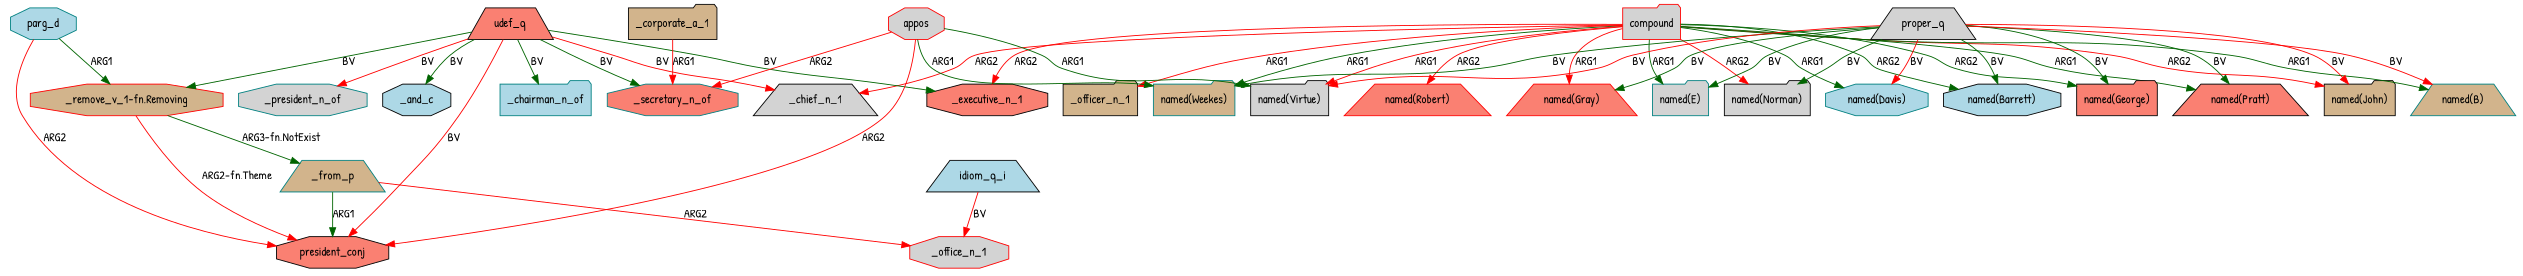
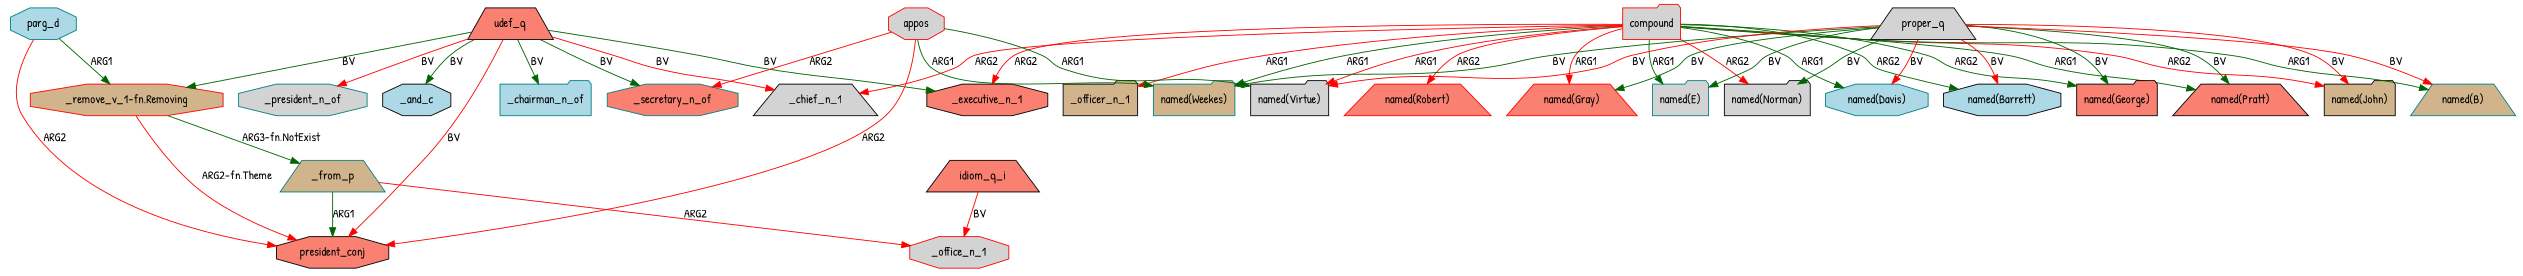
node "_corporate_a_1": removed
edge "proper_q" -> "named(Barrett)": color darkgreen -> red
node "idiom_q_i": fillcolor lightblue -> salmon
